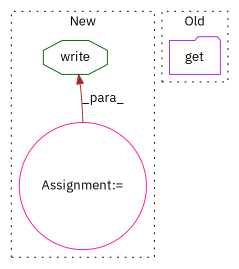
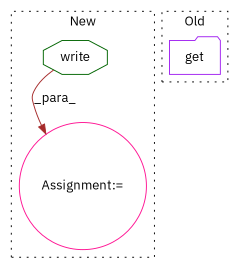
edge "Assignment:=" -> "write": reversed
